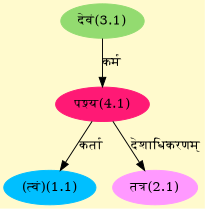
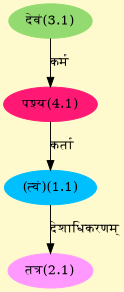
edge "पश्य(4.1)" -> "तत्र(2.1)": now "(त्वं)(1.1)" -> "तत्र(2.1)"
